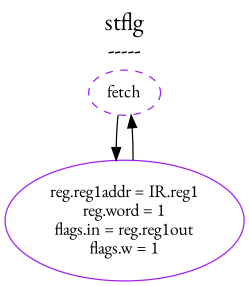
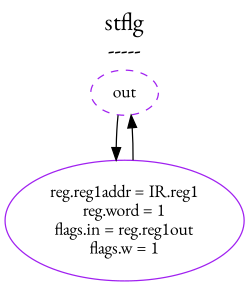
node "fetch": label "fetch" -> "out"
